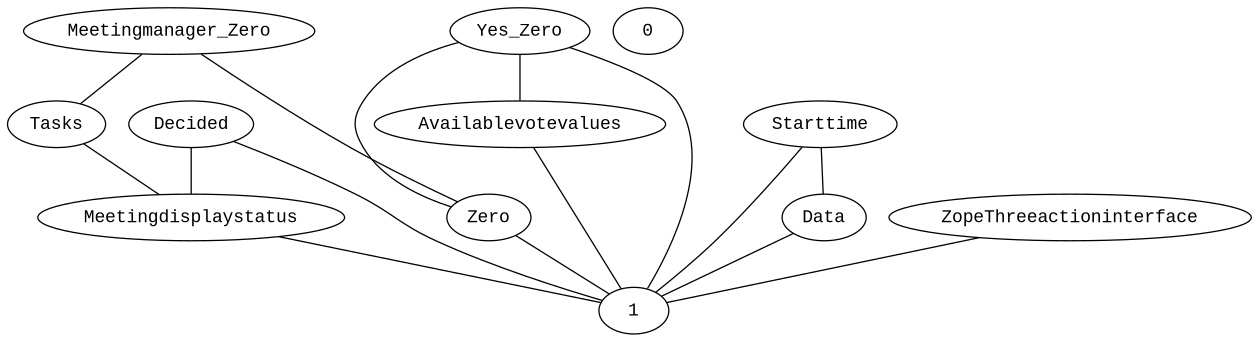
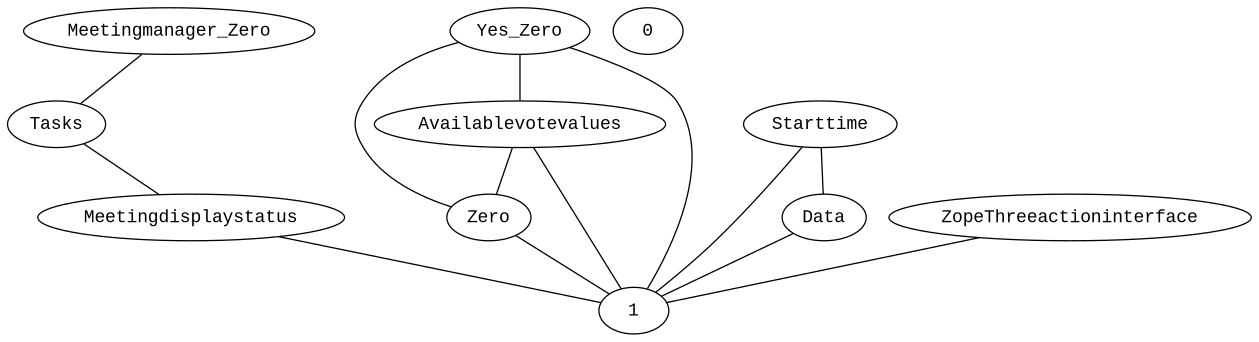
node "Decided": removed
edge "Meetingmanager_Zero" -- "Zero": now "Availablevotevalues" -- "Zero"
